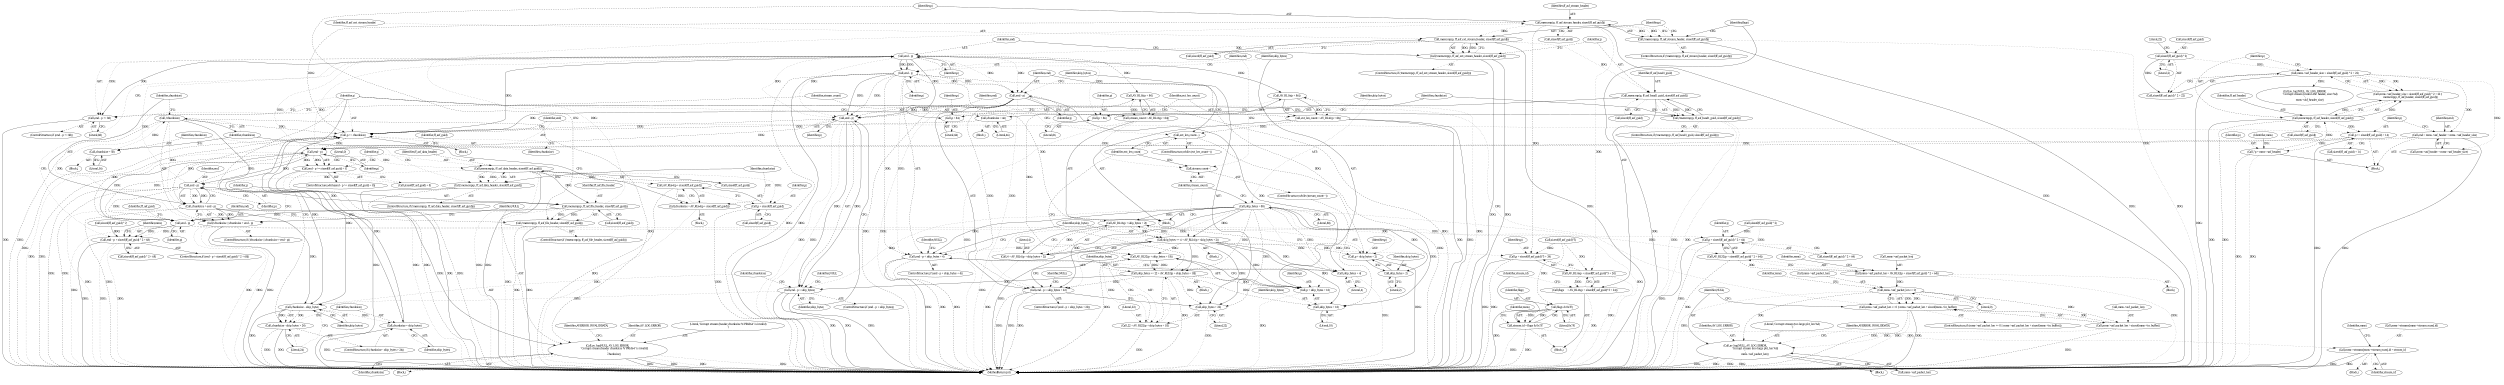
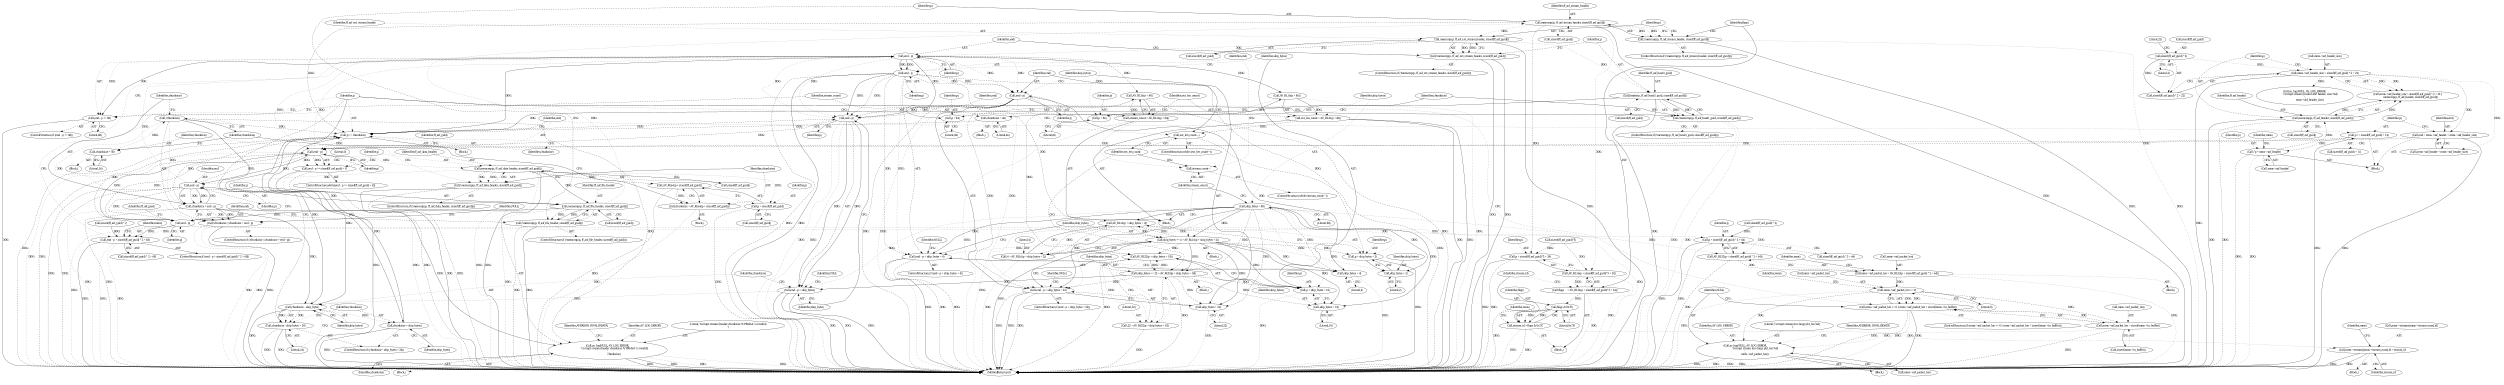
node "(Call,mms->asf_header_size)": added
node "(Call,memcmp(p, ff_asf_head1_guid, sizeof(ff_asf_guid)))": label "(Call,memcmp(p, ff_asf_head1_guid, sizeof(ff_asf_guid)))" -> "(Call,header(p, ff_asf_head1_guid, sizeof(ff_asf_guid)))"
edge "(Call,ext_len_count = AV_RL16(p + 86))" -> "(Call,AV_RL16(p + 86))": removed, label "CFG:"
edge "(Call,memcmp(p, ff_asf_header, sizeof(ff_asf_guid)))" -> "(Call,p += sizeof(ff_asf_guid) + 14)": removed, label "DDG:"
node "(Call,mms->asf_header)": added
node "(Call,sizeof(ff_asf_guid) + 8)": removed
edge "(Call,!memcmp(p, ff_asf_file_header, sizeof(ff_asf_guid)))" -> "(Call,memcmp(p, ff_asf_file_header, sizeof(ff_asf_guid)))": added, label "CFG:"
edge "(Call,skip_bytes += 4 + AV_RL16(p + skip_bytes + 2))" -> "(Call,p + sizeof(ff_asf_guid)*3 + 24)": now "(Call,skip_bytes += 4 + AV_RL16(p + skip_bytes + 2))" -> "(Call,skip_bytes + 2)"
edge "(ControlStructure,while (stream_count--))" -> "(Call,skip_bytes + 18)": now "(Call,p + skip_bytes + 18)" -> "(Call,skip_bytes + 18)"
edge "(Call,sizeof(ff_asf_guid)*3)" -> "(Call,flags & 0x7F)": now "(Call,flags     = AV_RL16(p + sizeof(ff_asf_guid)*3 + 24))" -> "(Call,flags & 0x7F)"
node "(ControlStructure,if (end - p < skip_bytes))": removed
edge "(Call,skip_bytes + 22)" -> "(Call,22 + AV_RL32(p + skip_bytes + 18))": now "(Call,skip_bytes + 22)" -> "(Call,end - p < skip_bytes + 22)"
edge "(ControlStructure,if (chunksize - skip_bytes > 24))" -> "(Call,chunksize = skip_bytes)": reversed
node "(Call,sizeof(mms->in_buffer))": added
edge "(Call,!chunksize)" -> "(MethodReturn,int)": removed, label "DDG:"
edge "(Call,flags & 0x7F)" -> "(MethodReturn,int)": style solid -> dashed
